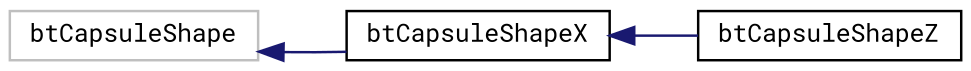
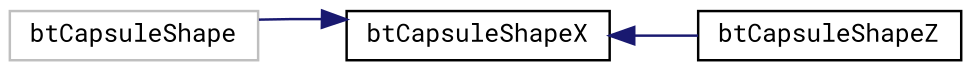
edge "btCapsuleShapeX" -> "btCapsuleShape": reversed
